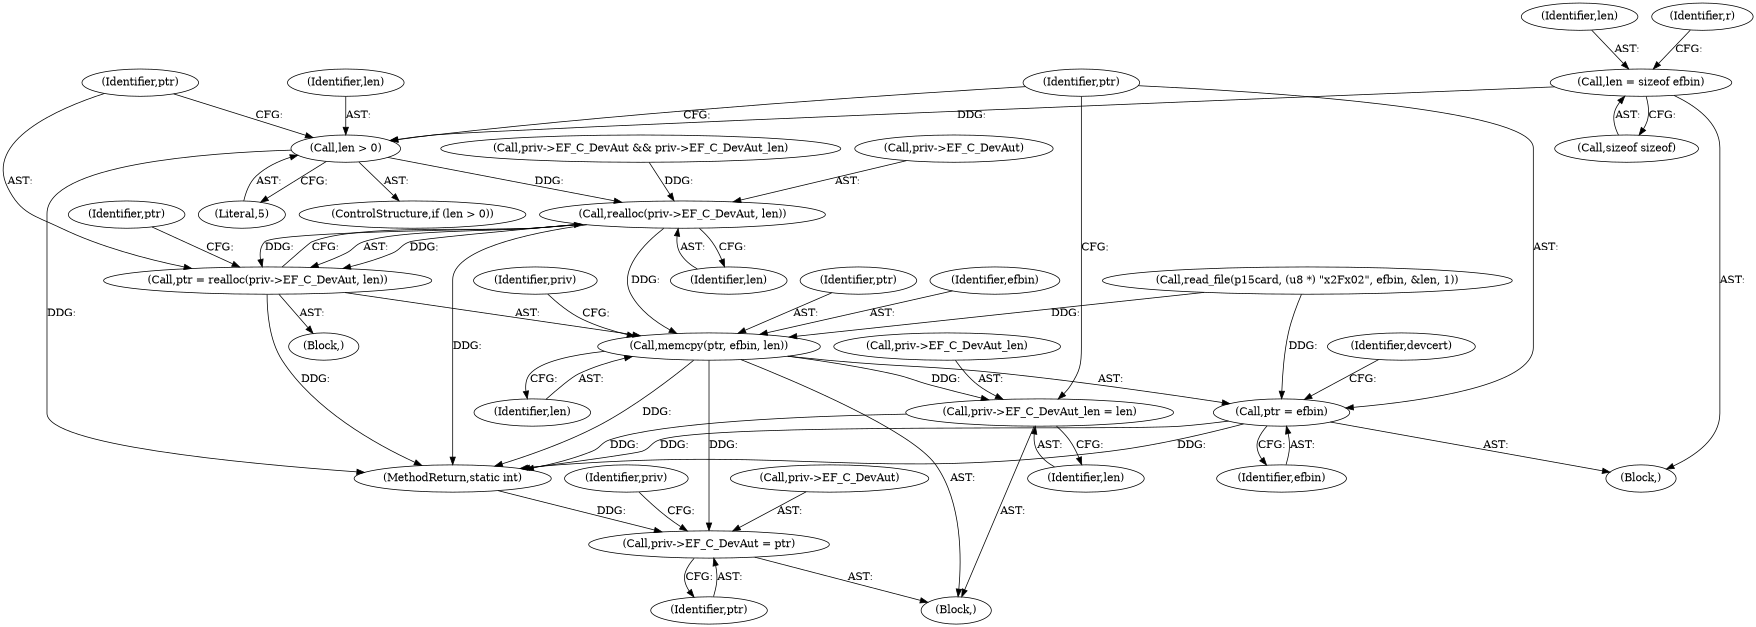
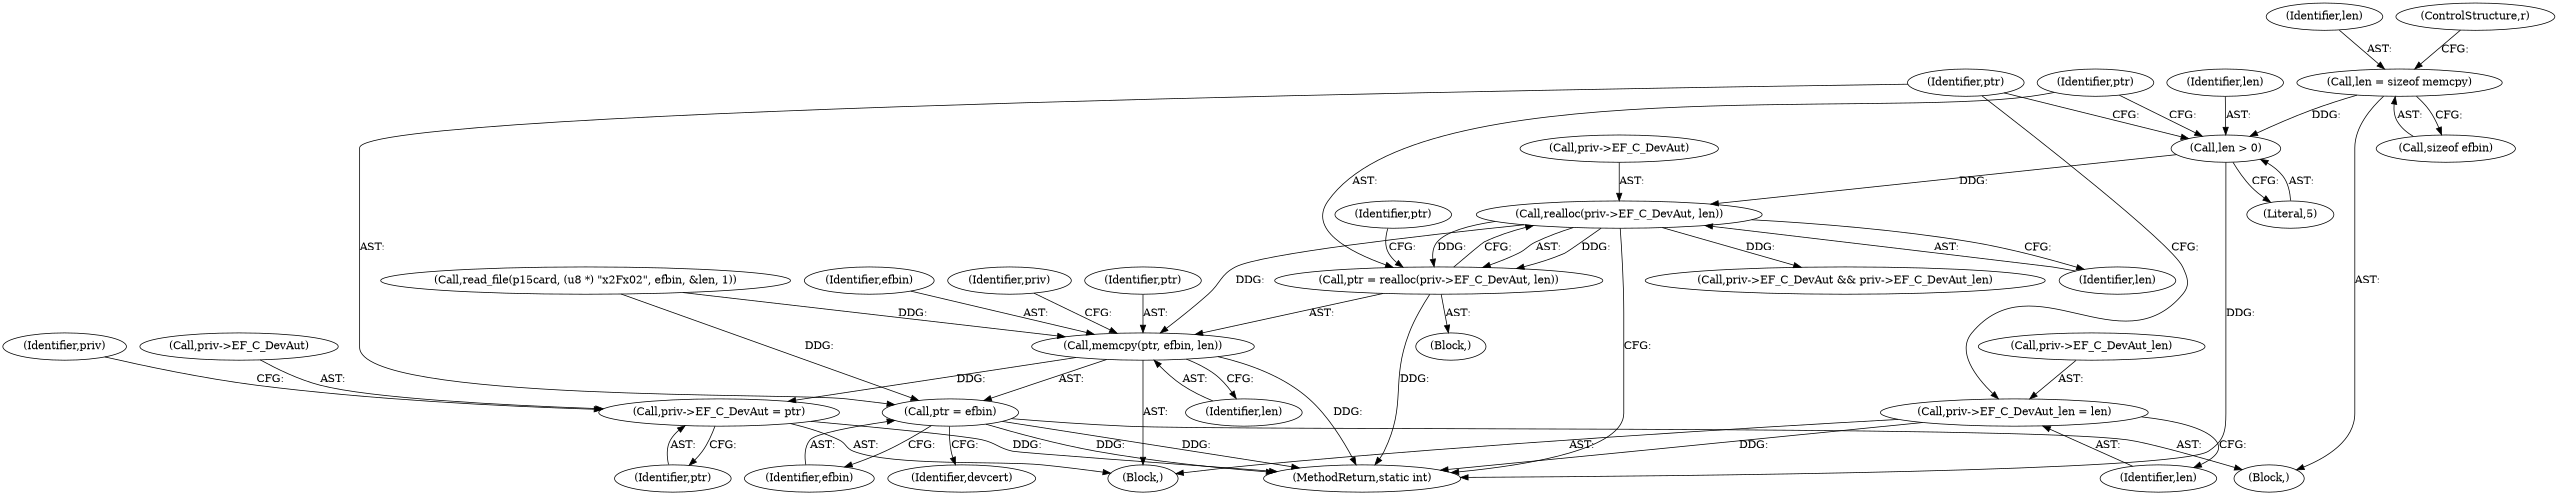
node "(Identifier,r)": label "(Identifier,r)" -> "(ControlStructure,r)"
node "(Call,len = sizeof efbin)": label "(Call,len = sizeof efbin)" -> "(Call,len = sizeof memcpy)"
node "(Call,sizeof sizeof)": label "(Call,sizeof sizeof)" -> "(Call,sizeof efbin)"
edge "(Call,priv->EF_C_DevAut && priv->EF_C_DevAut_len)" -> "(Call,realloc(priv->EF_C_DevAut, len))": reversed
node "(ControlStructure,if (len > 0))": removed
edge "(Call,realloc(priv->EF_C_DevAut, len))" -> "(MethodReturn,static int)": label "DDG: " -> "CFG: "
edge "(Call,memcpy(ptr, efbin, len))" -> "(Call,priv->EF_C_DevAut_len = len)": removed, label "DDG:"
edge "(Identifier,devcert)" -> "(Call,ptr = efbin)": reversed
edge "(MethodReturn,static int)" -> "(Call,priv->EF_C_DevAut = ptr)": reversed
